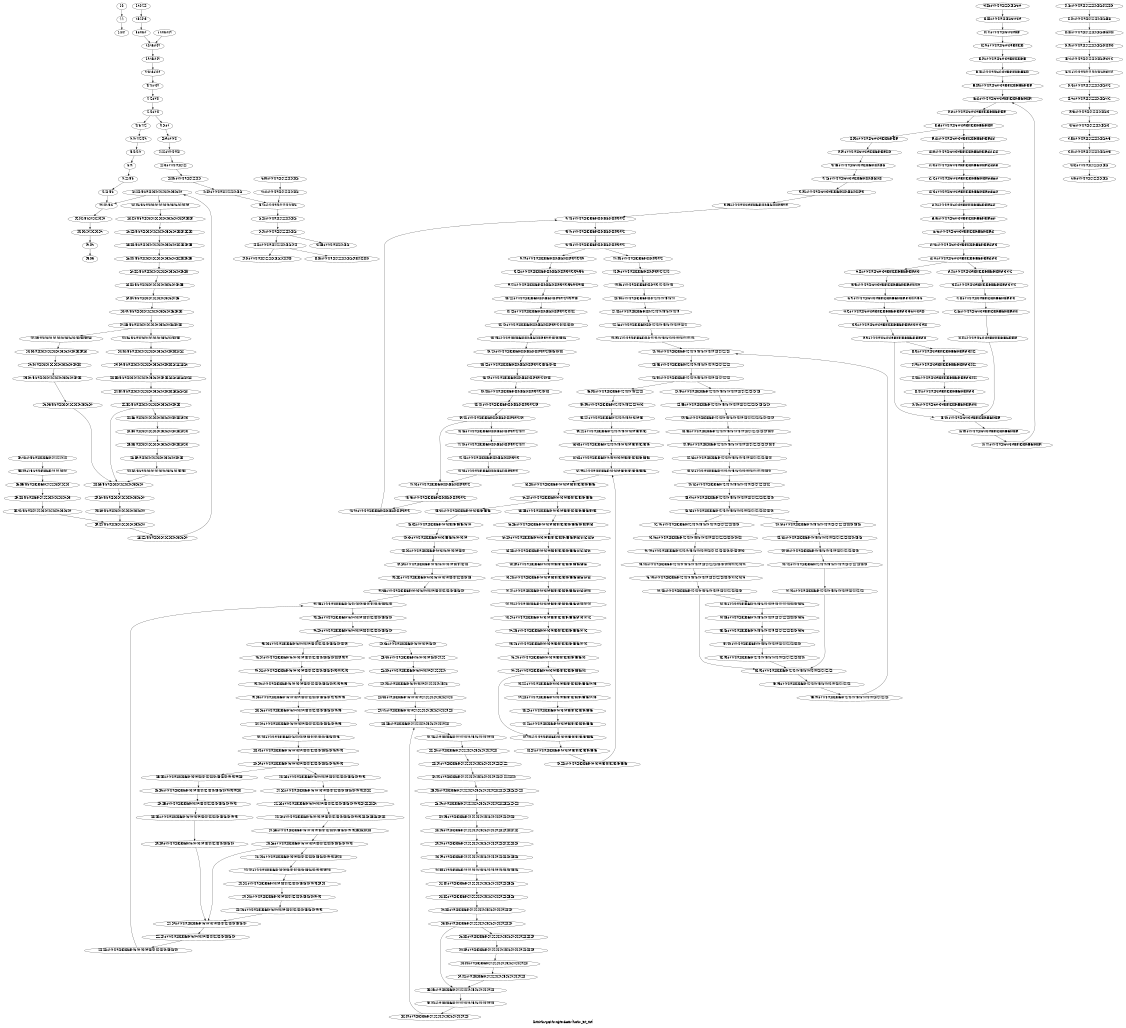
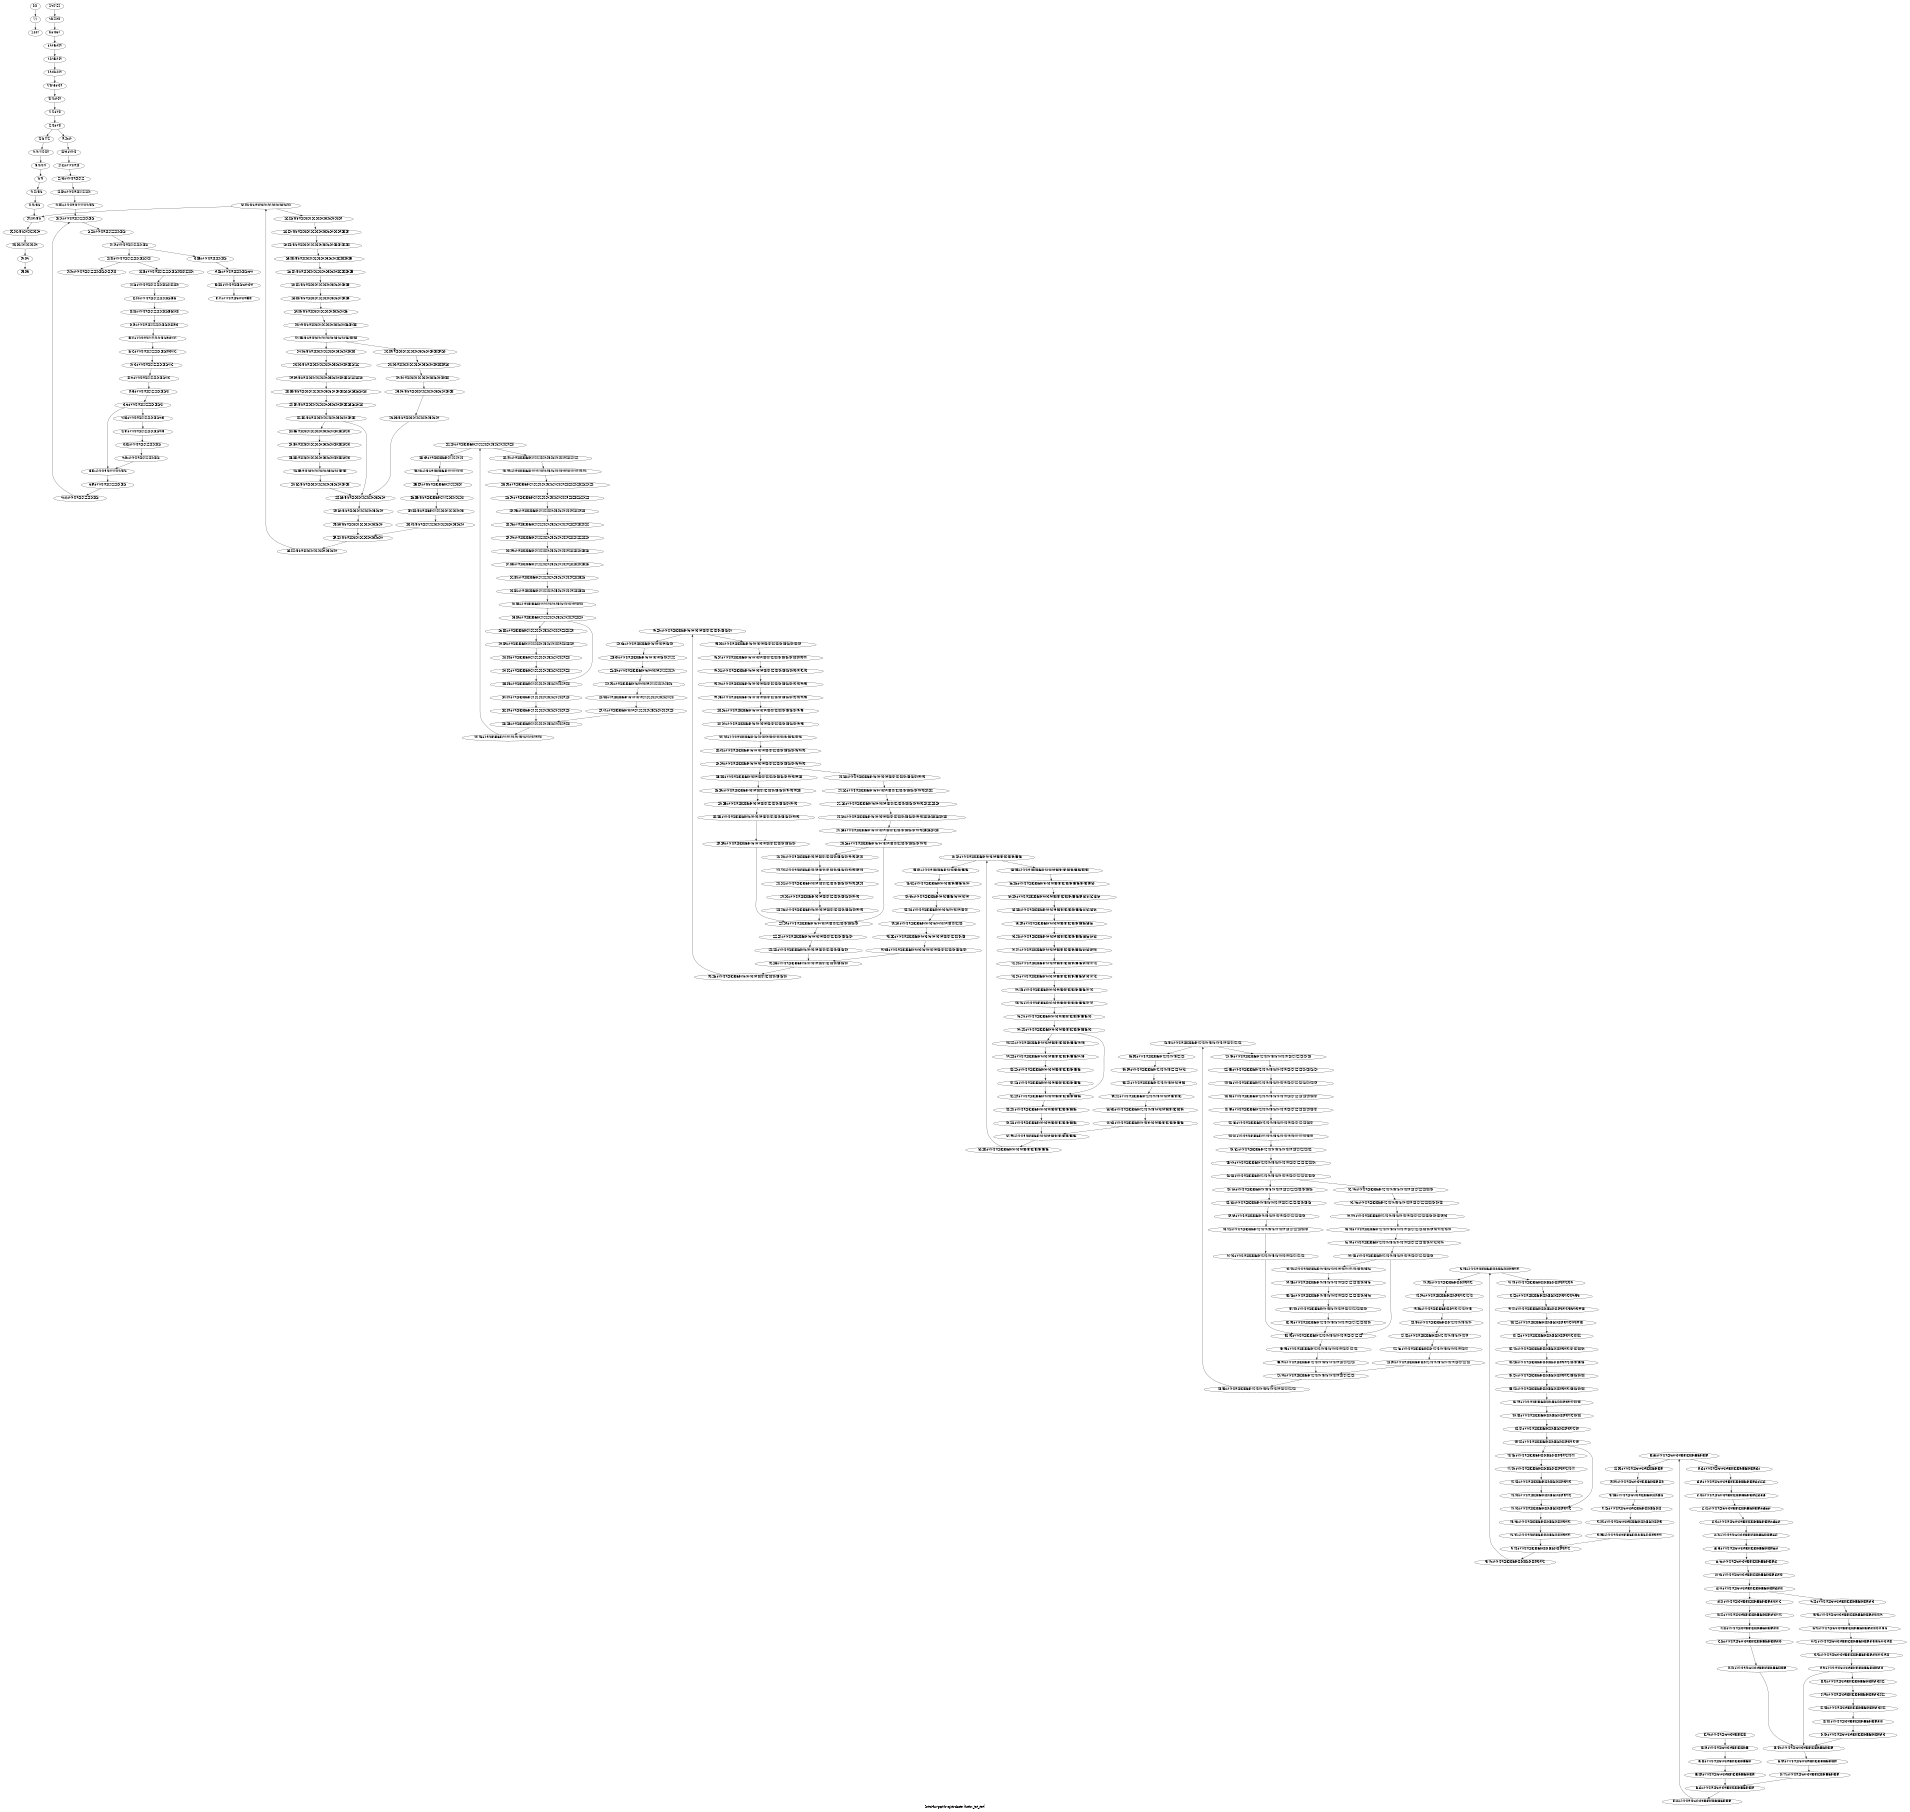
edge "5, 6: 4 5 6 7" -> "7, 8: 4 5 6 7 8 9": now "5, 6: 4 5 6 7" -> "6, 7: 4 5 6 7 8 9"
edge "51, 71: 6 7 17 18 19 20 46 47 48 49 50 51" -> "52, 97: 6 7 17 18 19 20 46 47 48 49 50 51 52 53": removed
node "14, 17: 11 12 13 14": label "14, 17: 11 12 13 14" -> "14, 17: 11 12 13 11"
edge "48, 385: 6 7 17 18 19 20 23 24 25 26" -> "49, 386: 6 7 17 18 19 20 23 24 25 26 46 47": added
edge "30, 35: 6 7 17 18 19 20 21 22 23 24 25 26 29 30 31 32 33 34" -> "31, 36: 6 7 17 18 19 20 21 22 23 24 25 26 31 32 33 34": added
node "253, 409: 6 7 19 20 52 53 56 57 211 212 217 218": added
node "45, 57: 6 7 17 18 19 20 21 22 23 24 25 26": added
node "256, 355: 15 16 19 20 52 53 56 57 211 212 240 241 242 243": label "256, 355: 15 16 19 20 52 53 56 57 211 212 240 241 242 243" -> "256, 355: 15 16 19 20 52 53 56 57 211 112 240 241 242 243"
